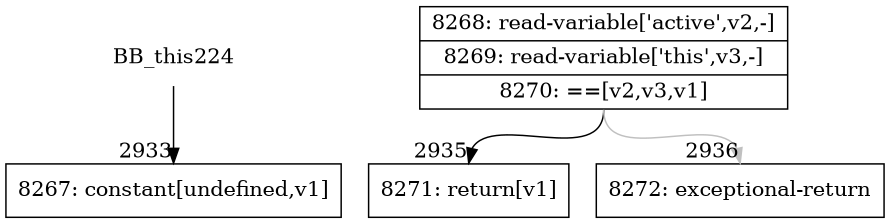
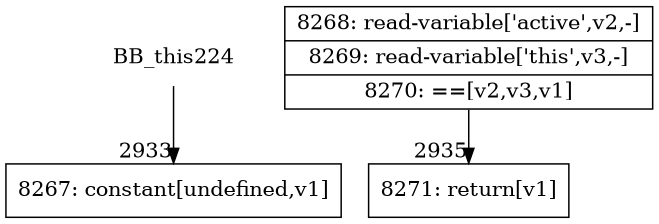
node "8272: exceptional-return": removed
